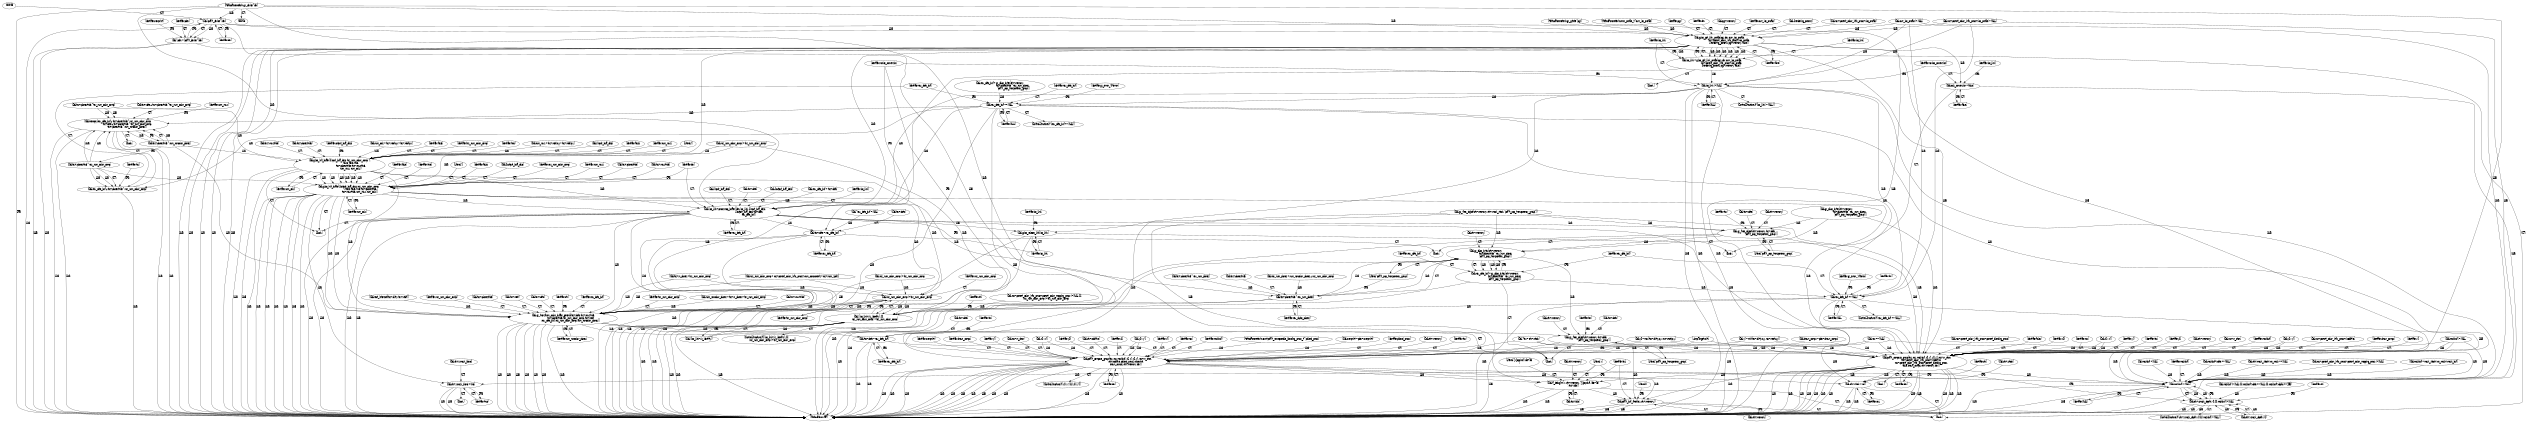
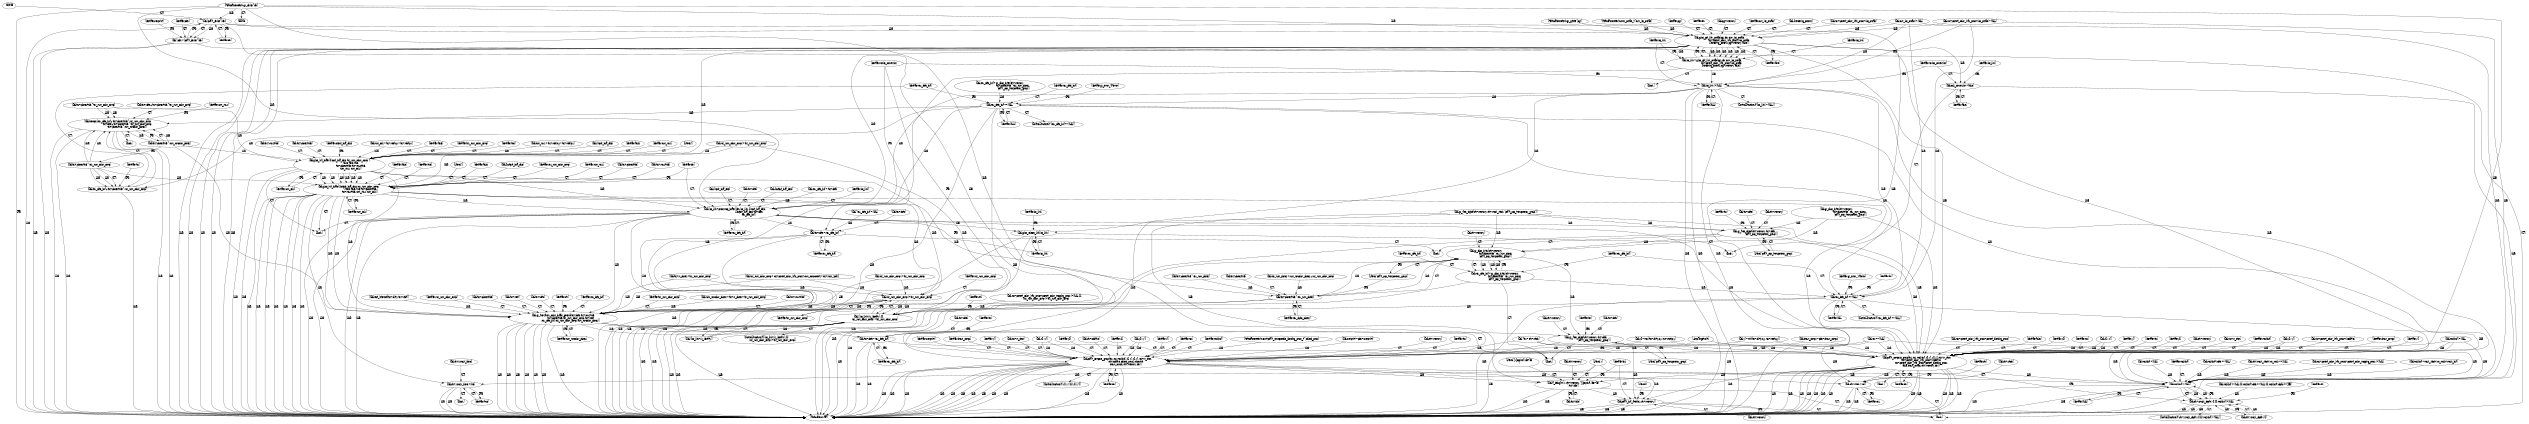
edge "(Call,nos->parent_color_info_procs->icc_profile != NULL)" -> "(Call,icc_link != NULL)": label "DDG: " -> "CFG: "
node "(Identifier,pblend_procs)": removed
edge "(Call,ctx->stack)" -> "(Call,ctx->stack = nos)": label "CFG: " -> "AST: "
